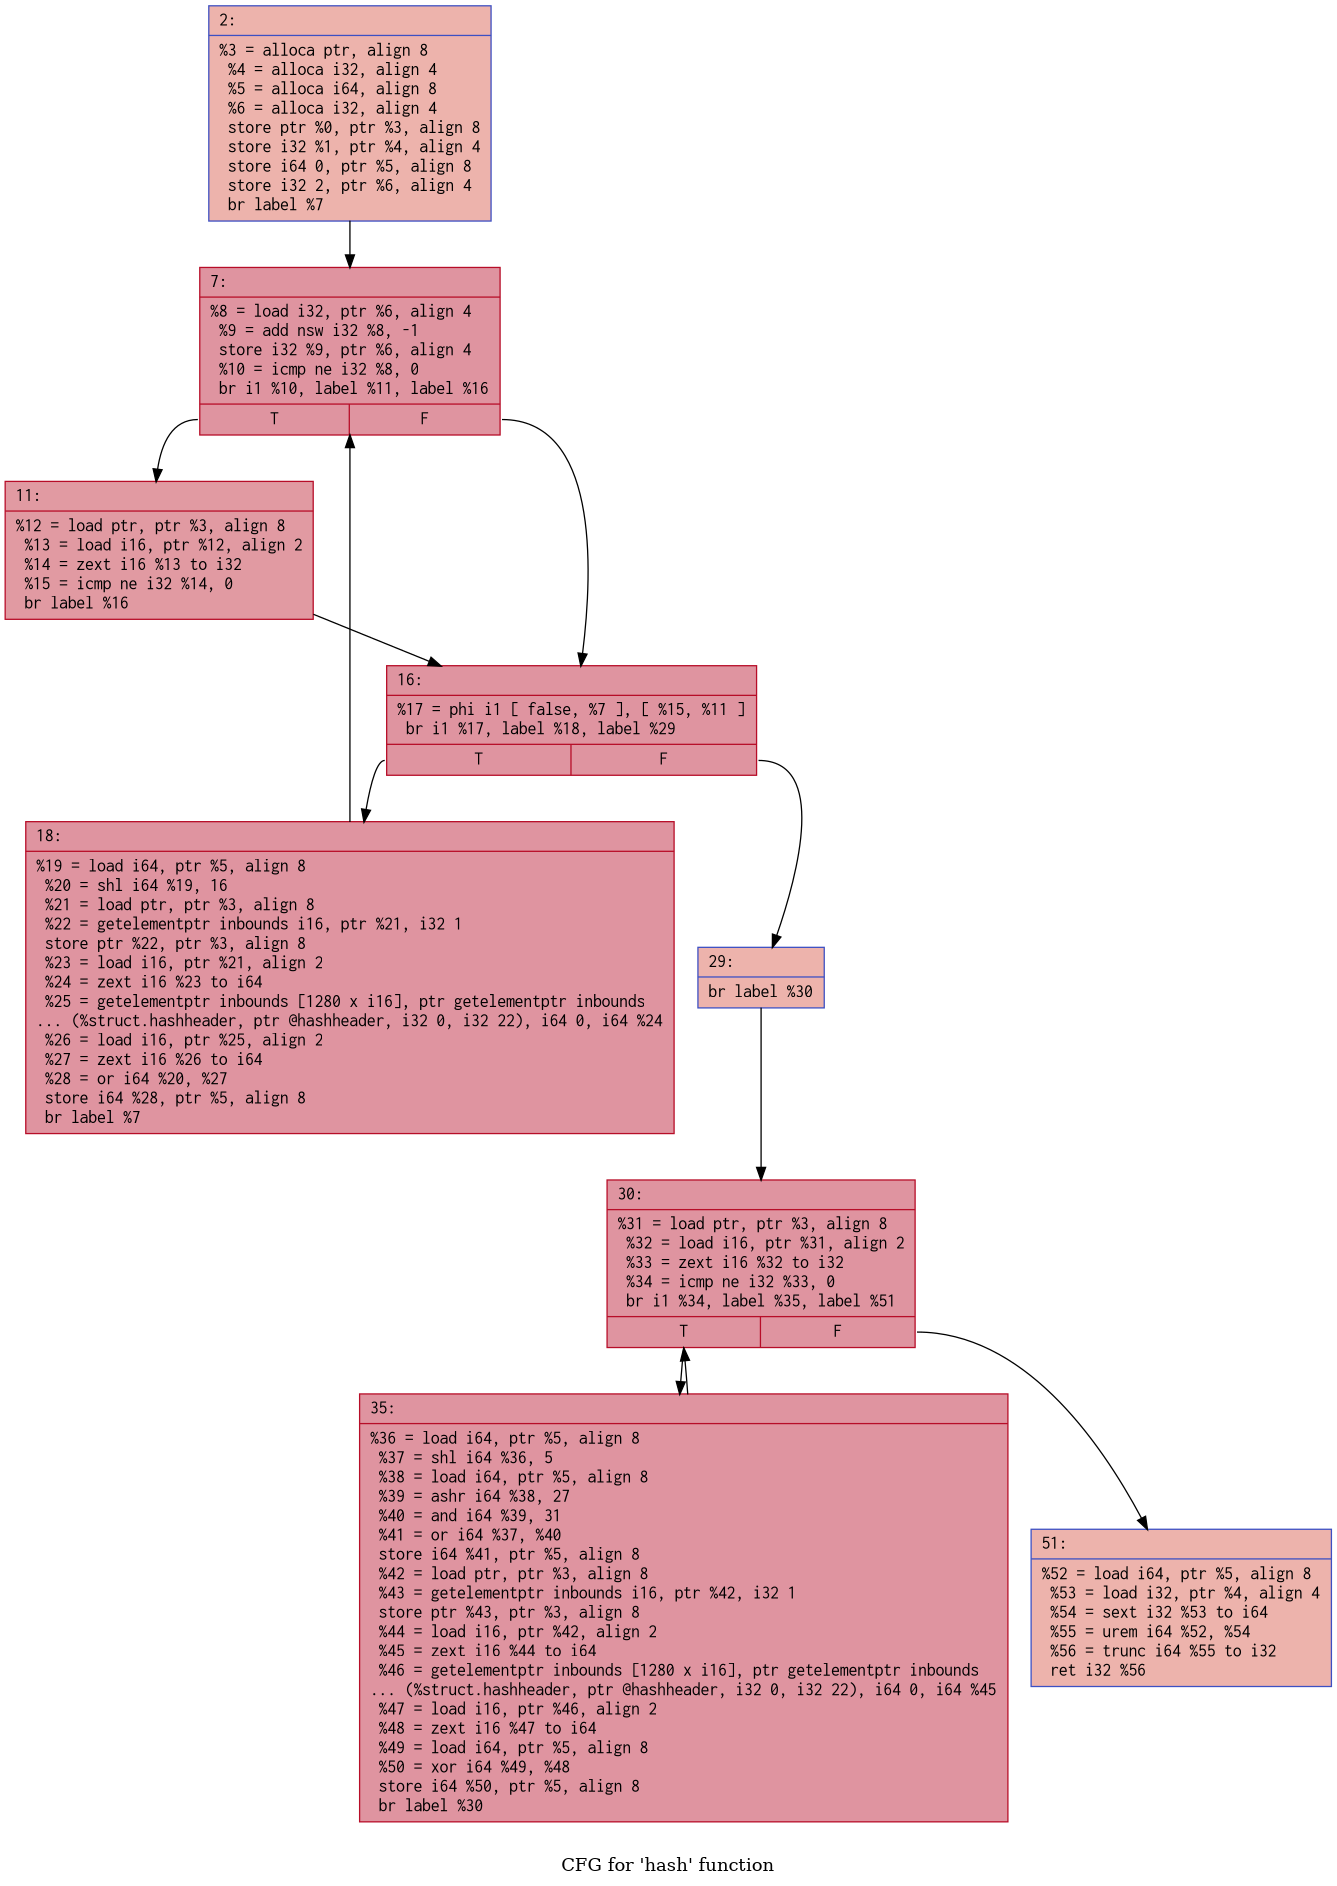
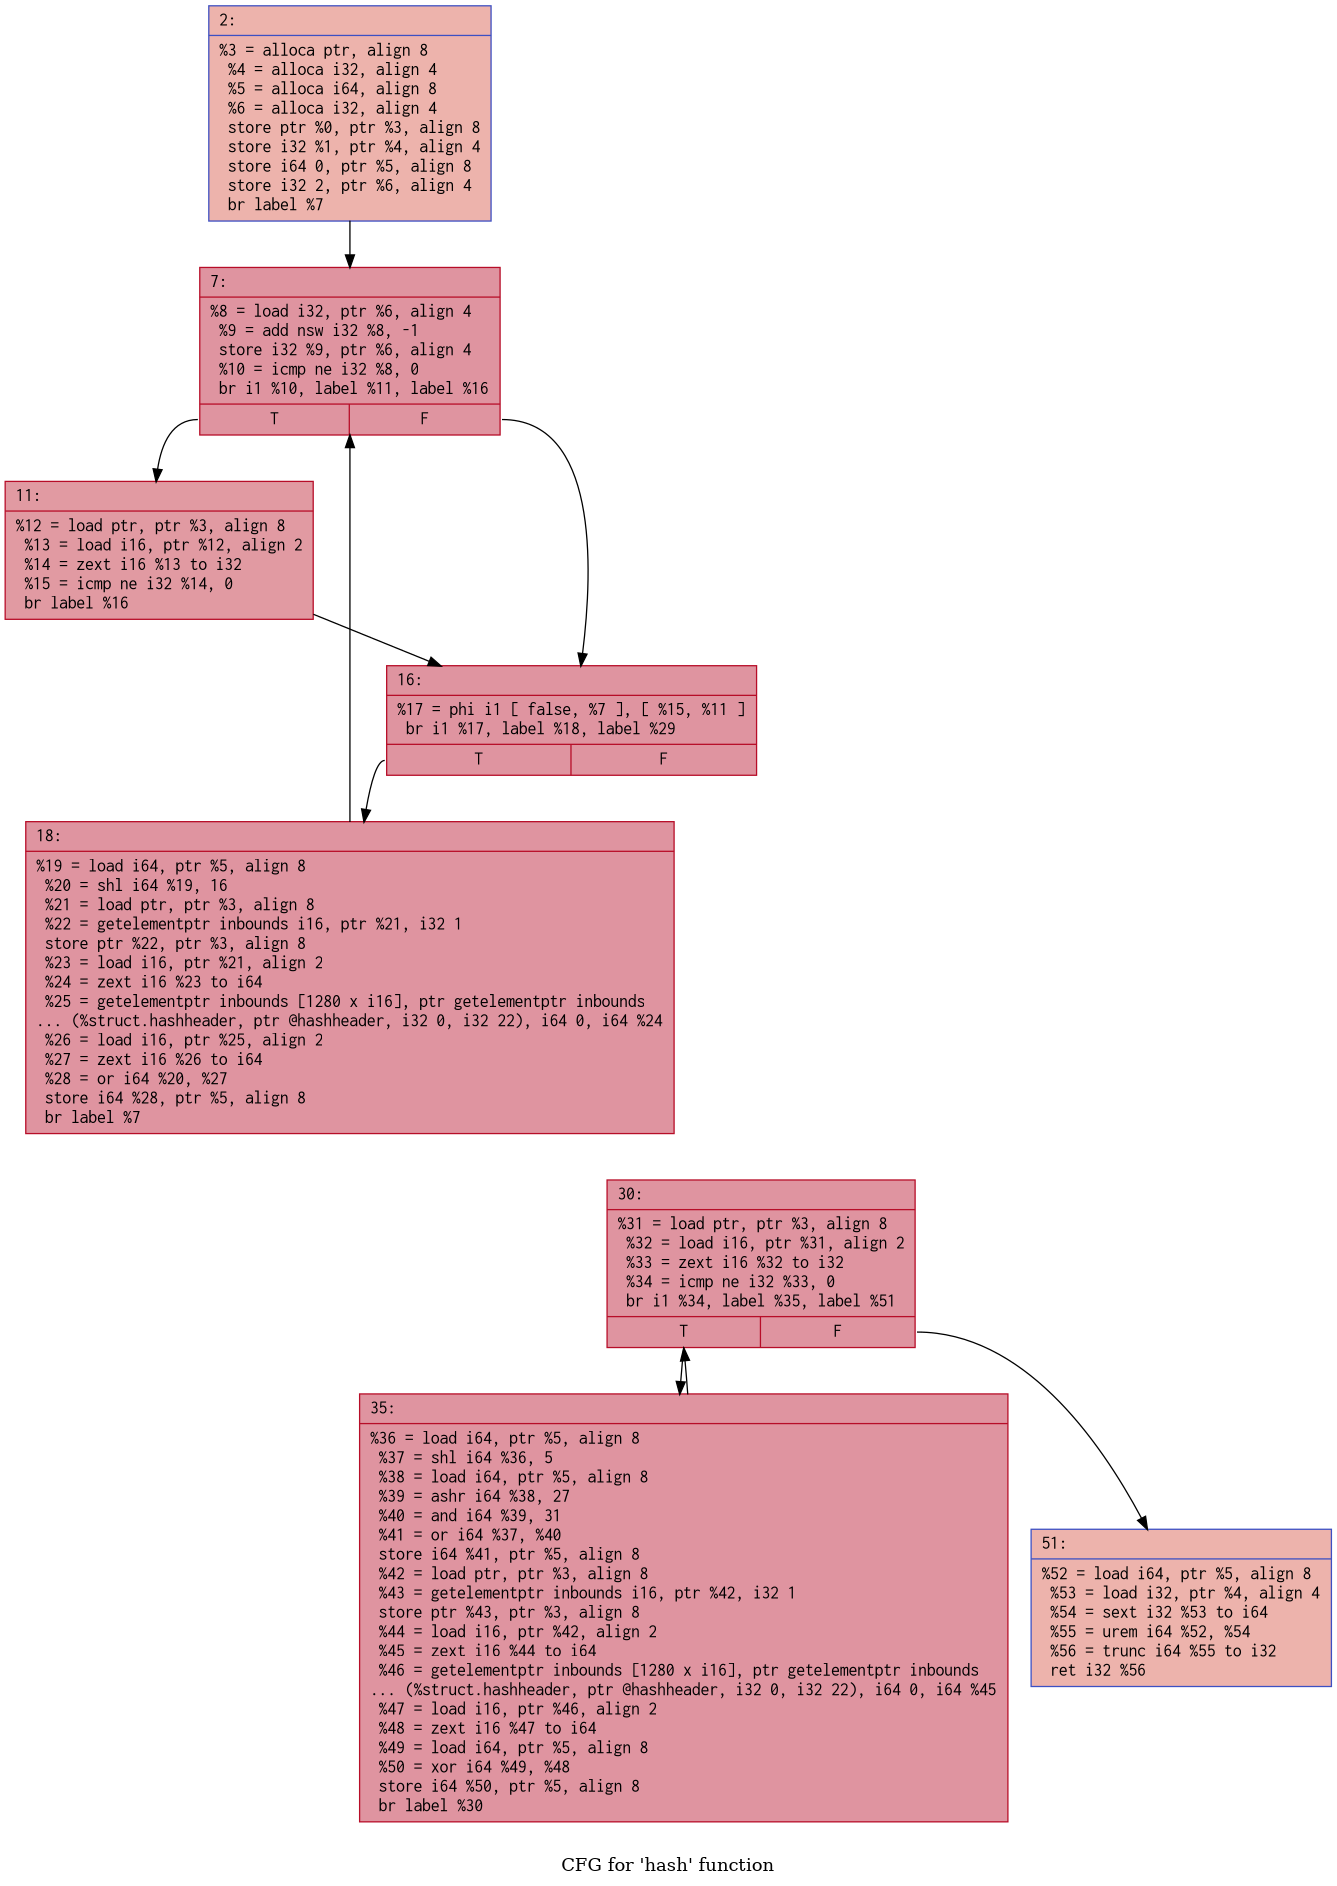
node "29:": removed
